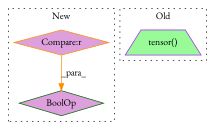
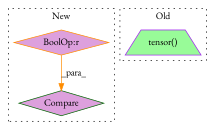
node "Compare:r": label "Compare:r" -> "BoolOp:r"
node "BoolOp": label "BoolOp" -> "Compare"
